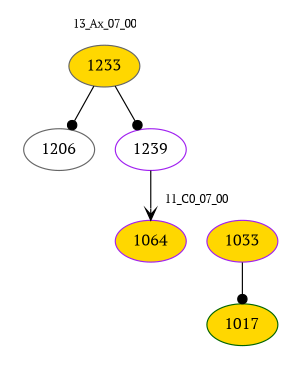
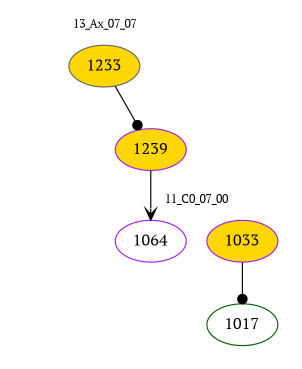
cluster "13_Ax_07_00": label "13_Ax_07_00" -> "13_Ax_07_07"
node "1206": removed
node "1239": fillcolor white -> gold
node "1064": fillcolor gold -> white
node "1017": fillcolor gold -> white
